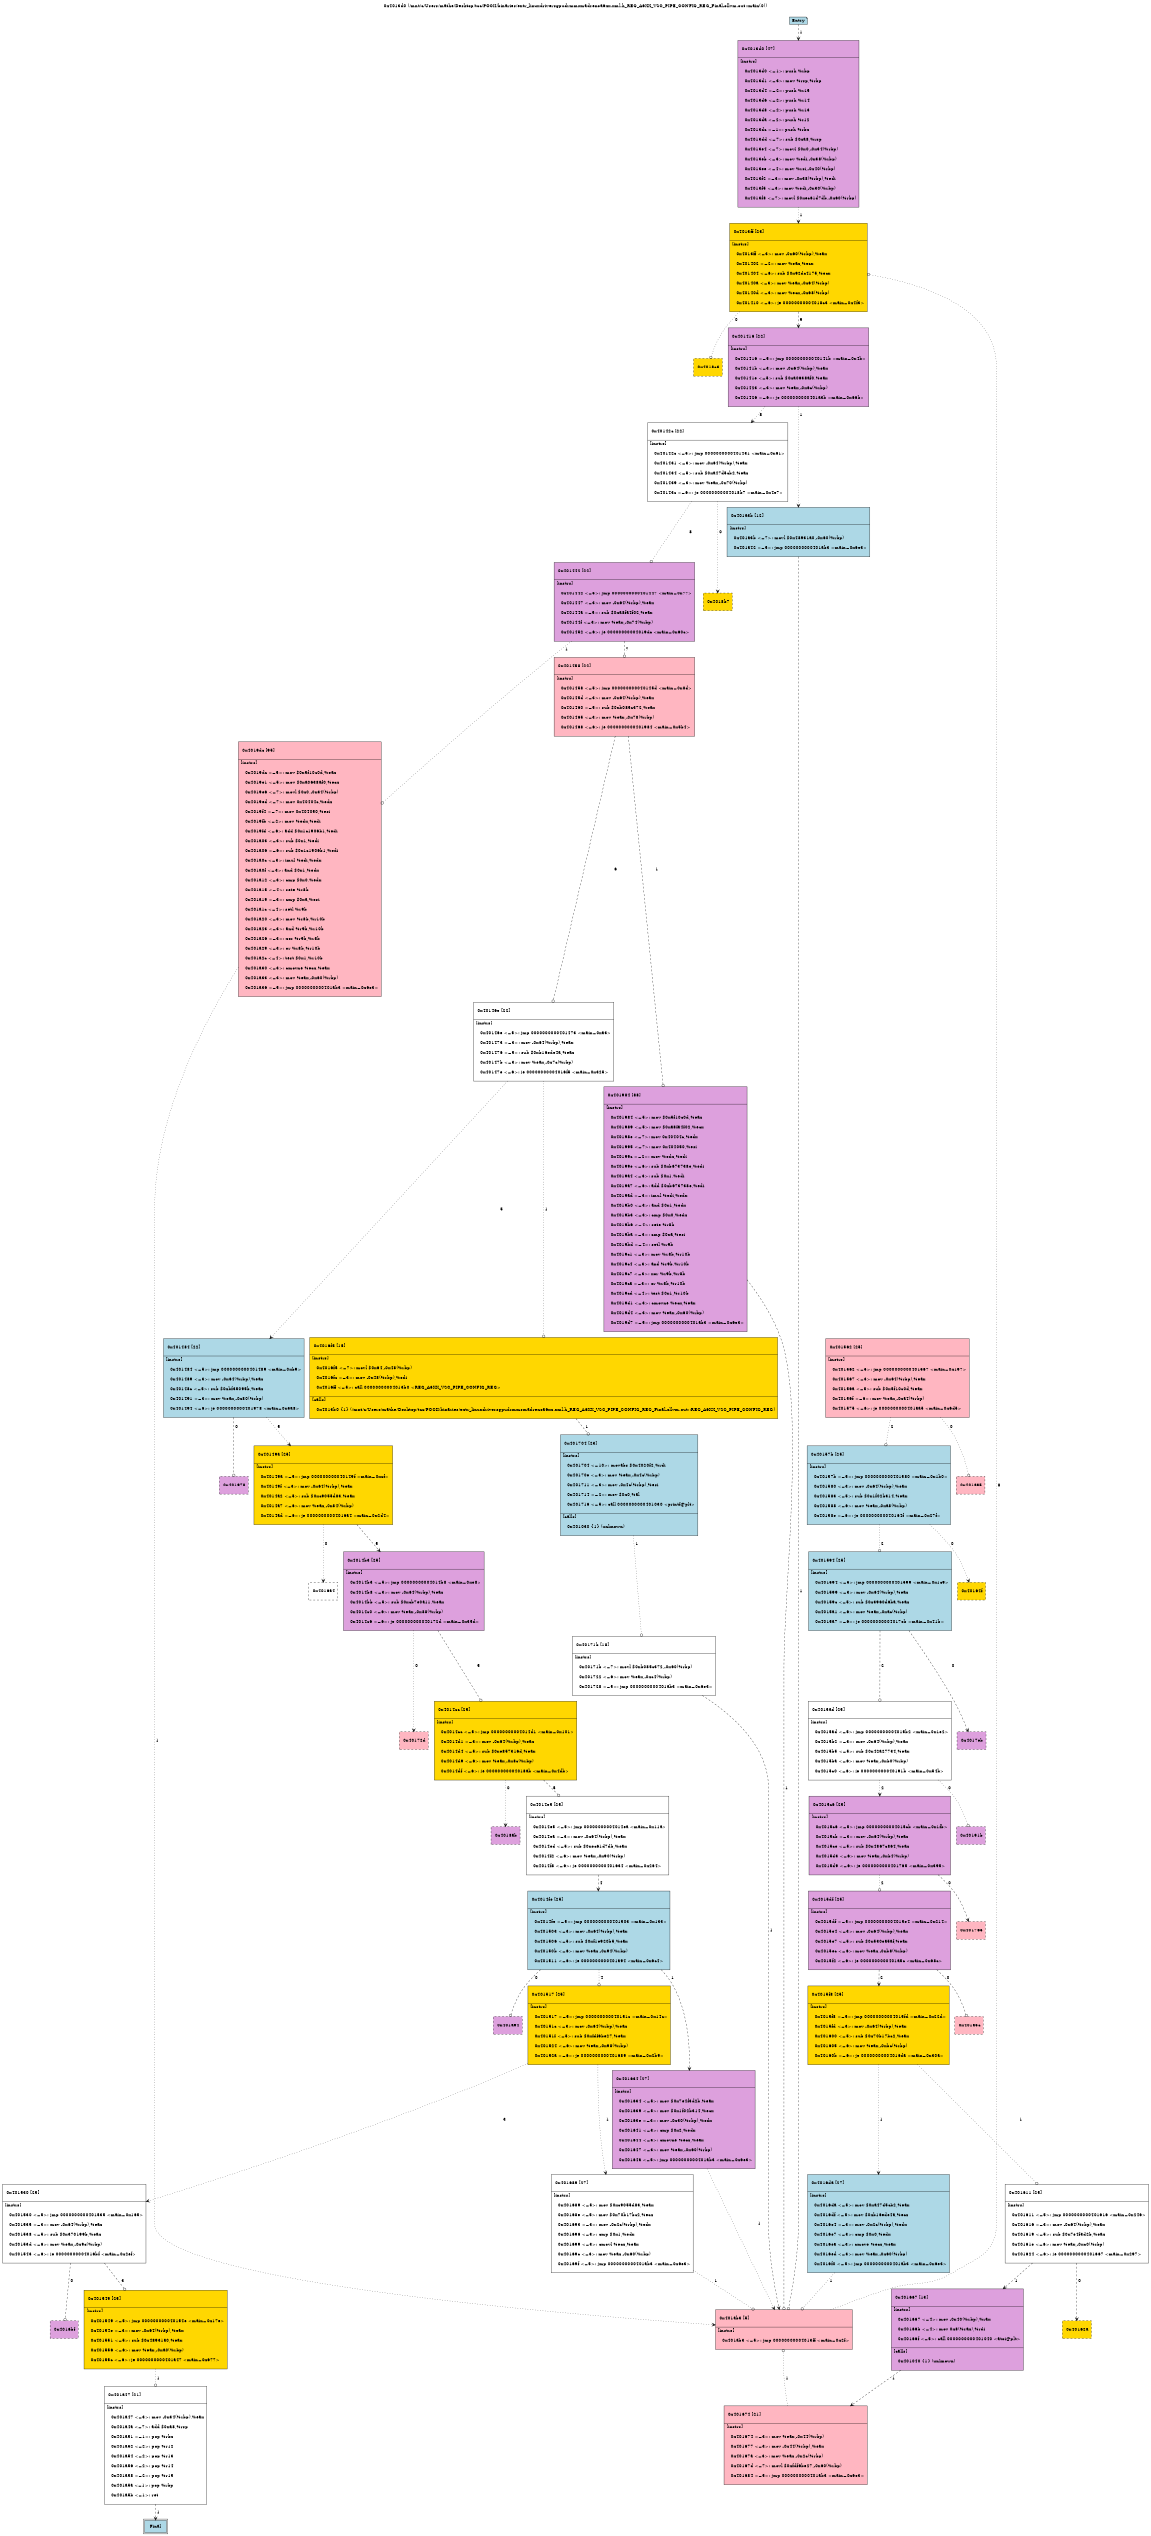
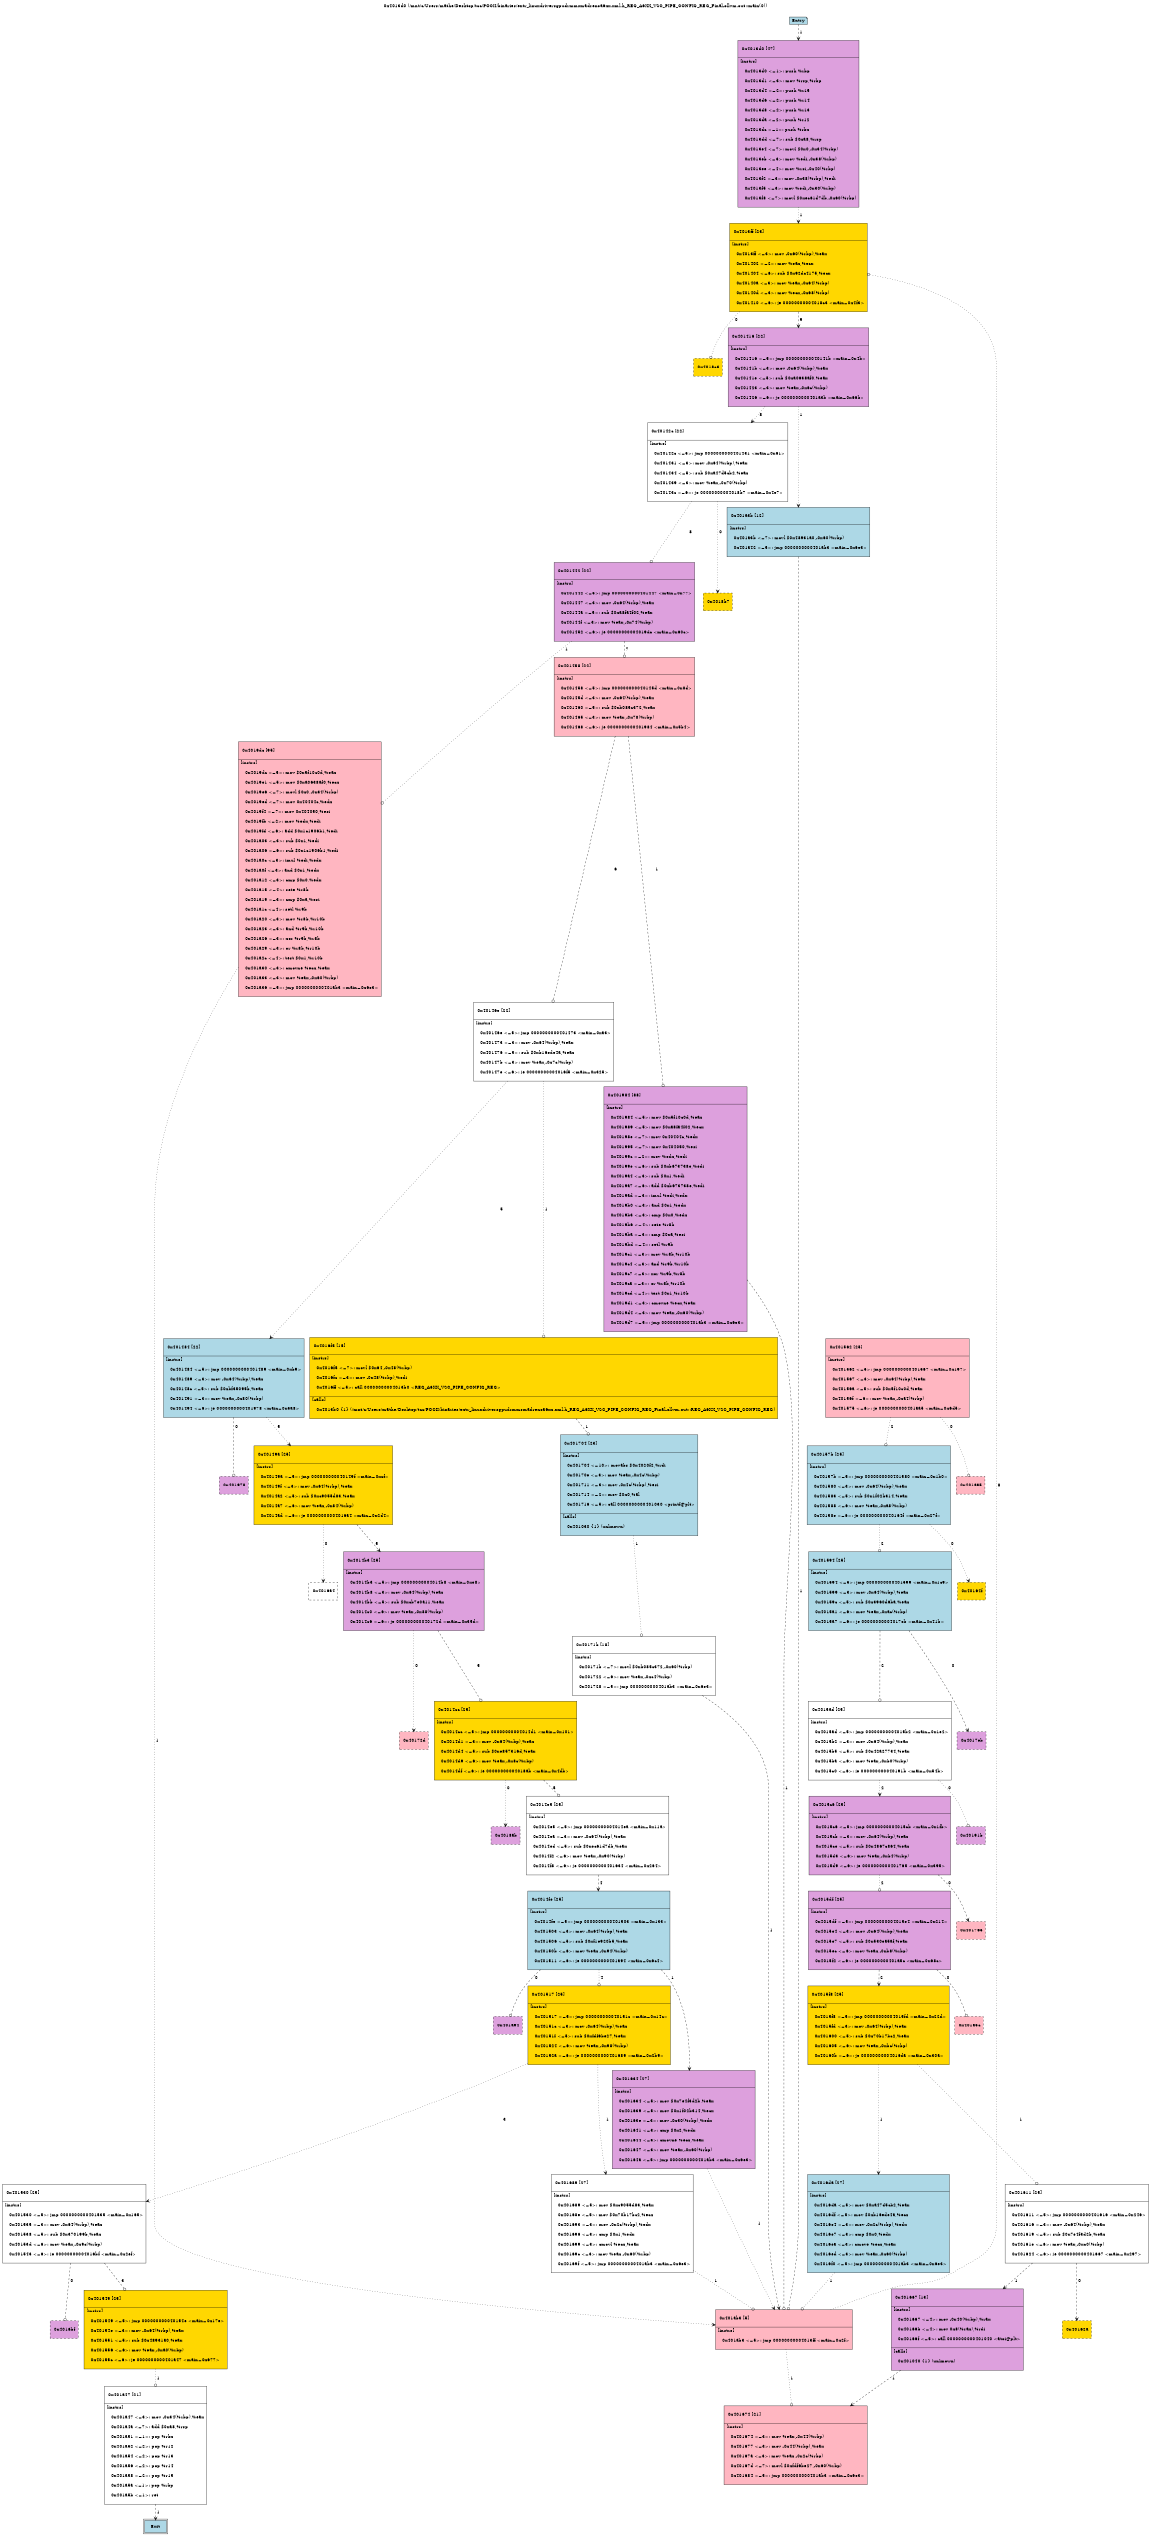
edge "0x401674 [21]" -> "0x401ab3 [5]": reversed
node "Final": label "Final" -> "Exit"
